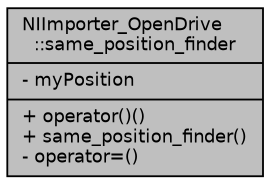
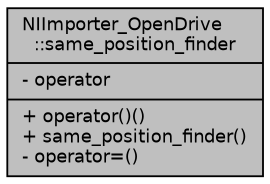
node "NIImporter_OpenDrive": text "- myPosition" -> "- operator"
